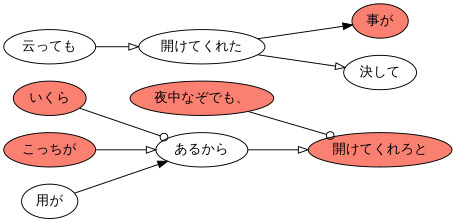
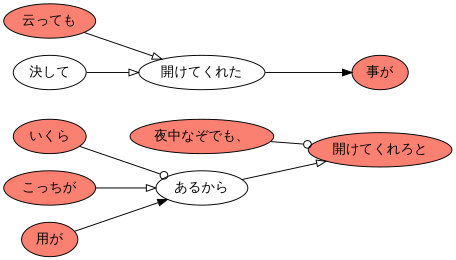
node "云っても": fillcolor white -> salmon
edge "開けてくれた" -> "決して": reversed
node "用が": fillcolor white -> salmon
